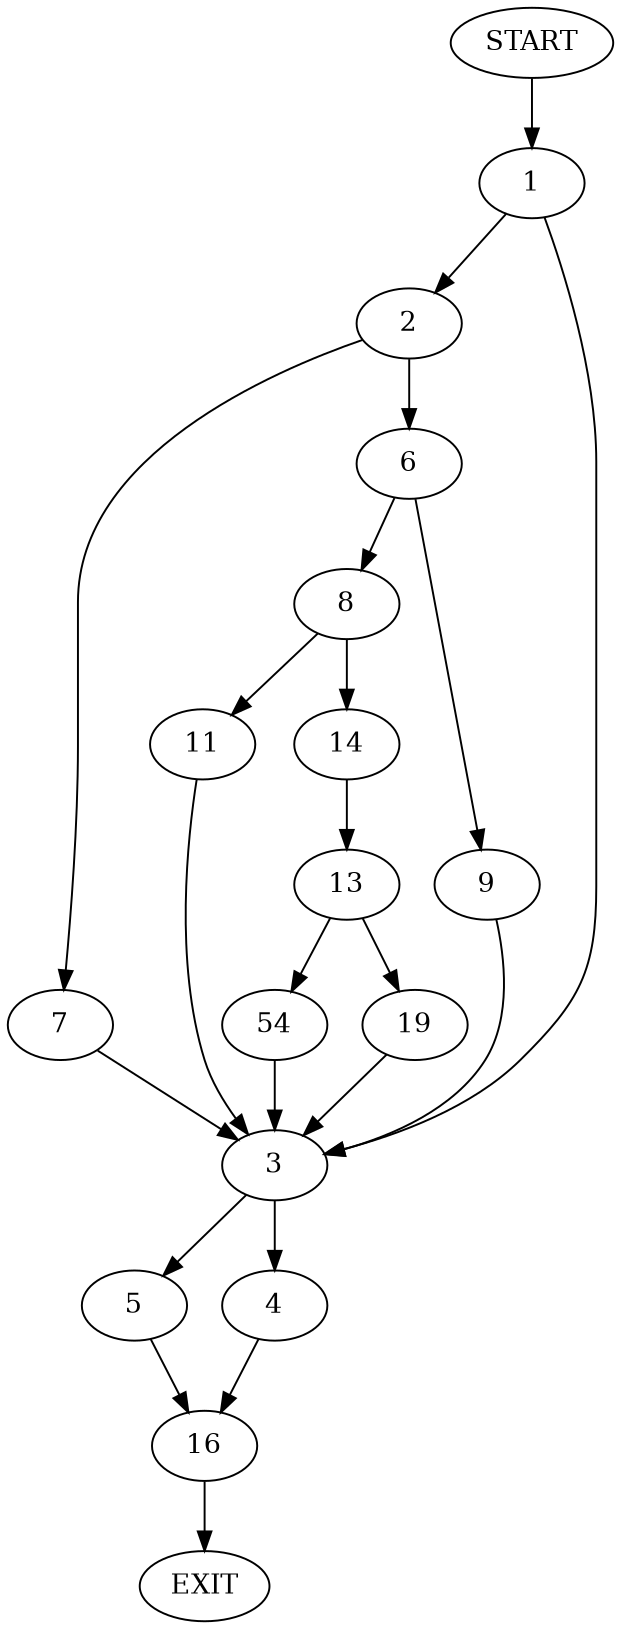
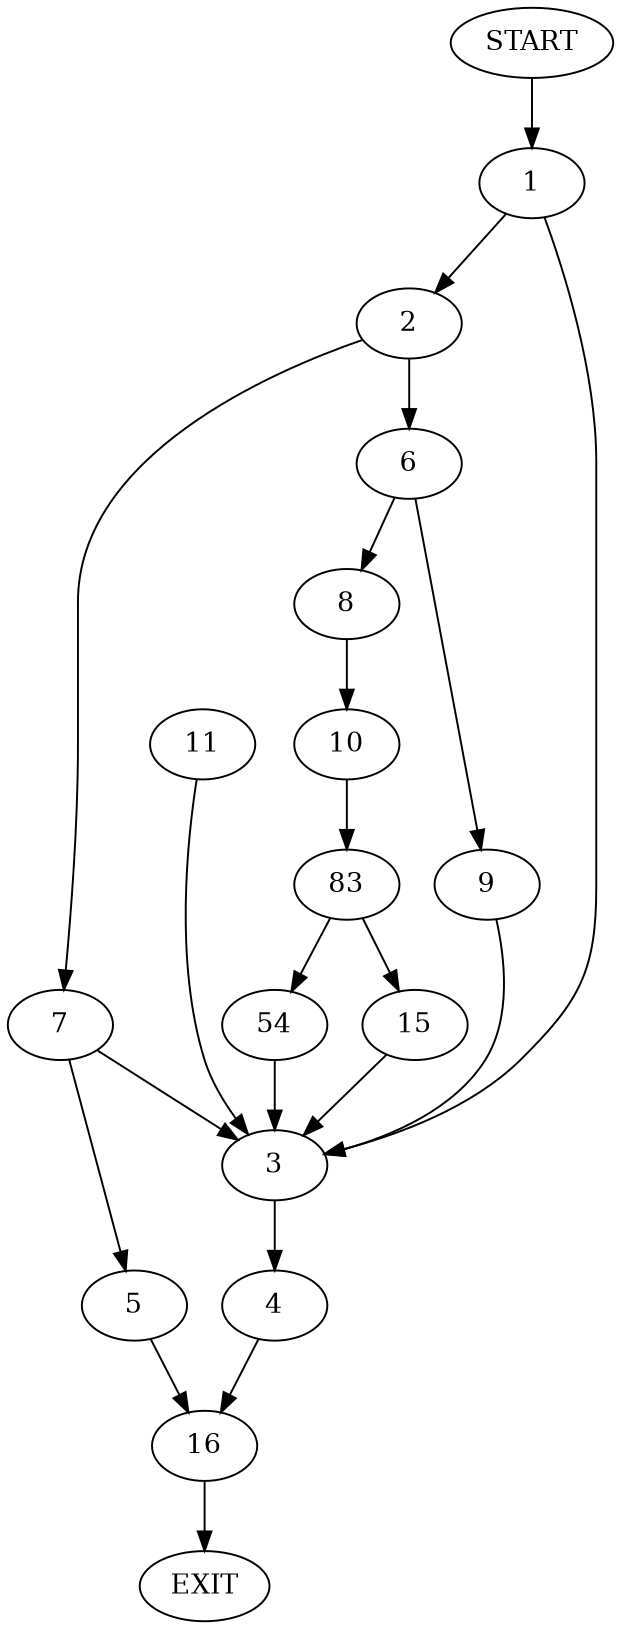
edge "8" -> "11": removed
node "14": label "14" -> "10"
node "13": label "13" -> "83"
node "19": label "19" -> "15"
edge "3" -> "5": now "7" -> "5"
